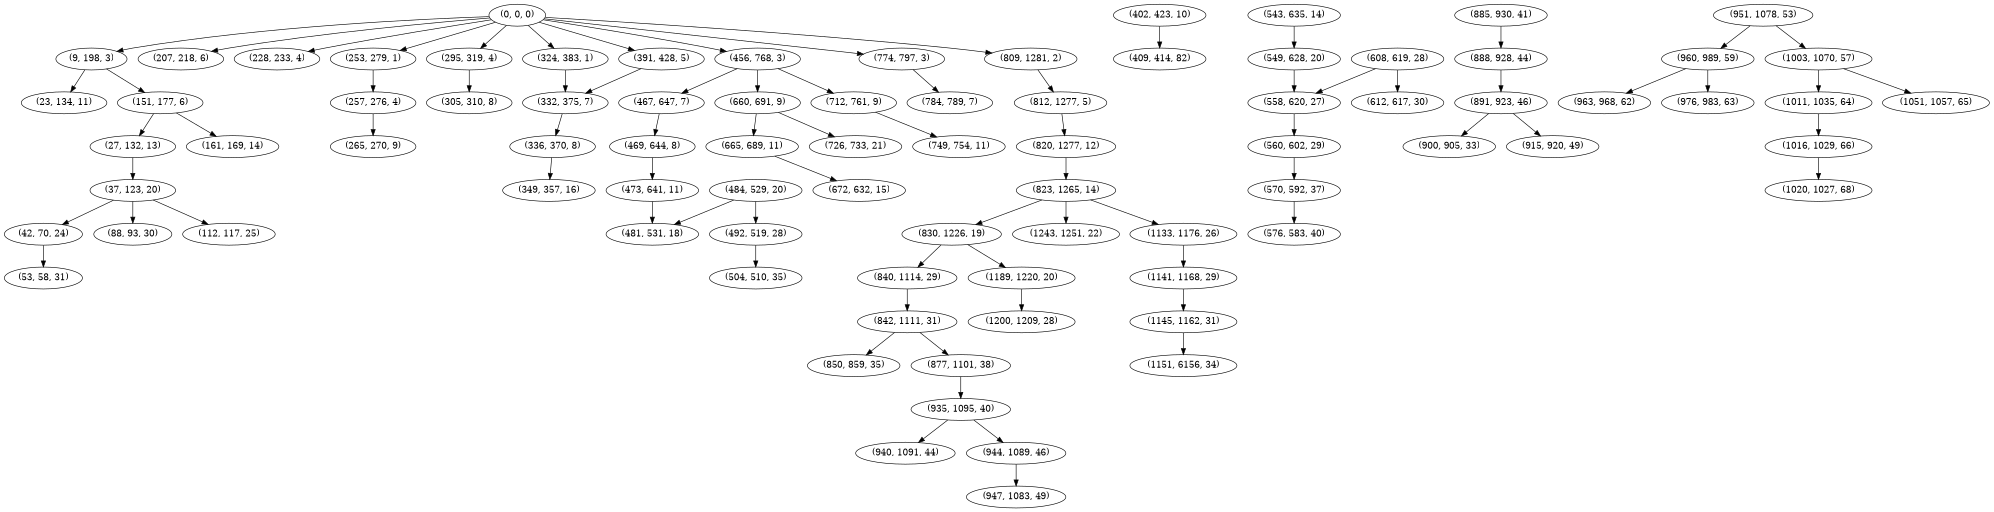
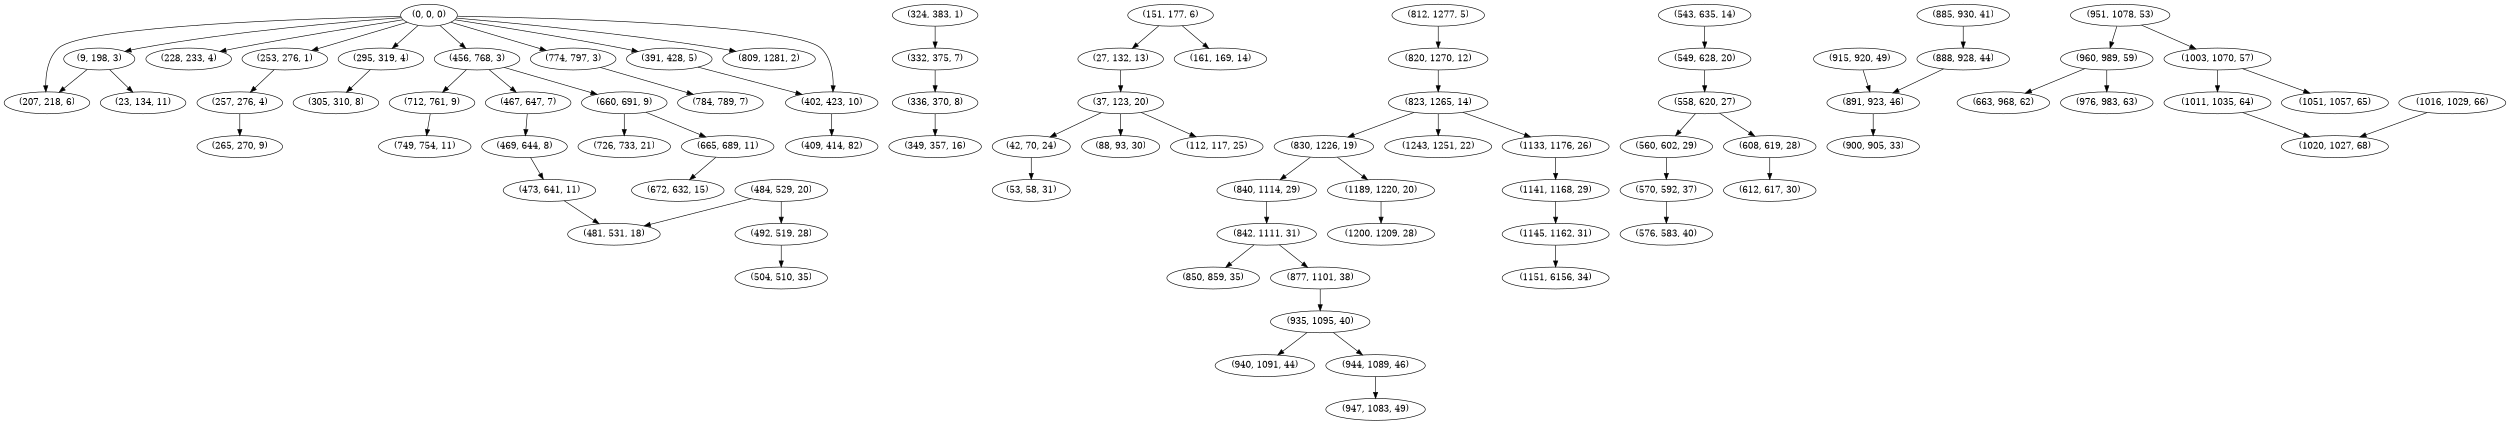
edge "(0, 0, 0)" -> "(324, 383, 1)": now "(0, 0, 0)" -> "(402, 423, 10)"
node "(253, 279, 1)": label "(253, 279, 1)" -> "(253, 276, 1)"
edge "(809, 1281, 2)" -> "(812, 1277, 5)": removed
edge "(9, 198, 3)" -> "(151, 177, 6)": now "(9, 198, 3)" -> "(207, 218, 6)"
edge "(391, 428, 5)" -> "(332, 375, 7)": now "(391, 428, 5)" -> "(402, 423, 10)"
edge "(608, 619, 28)" -> "(558, 620, 27)": reversed
node "(963, 968, 62)": label "(963, 968, 62)" -> "(663, 968, 62)"
edge "(1011, 1035, 64)" -> "(1016, 1029, 66)": now "(1011, 1035, 64)" -> "(1020, 1027, 68)"
edge "(891, 923, 46)" -> "(915, 920, 49)": reversed
node "(820, 1277, 12)": label "(820, 1277, 12)" -> "(820, 1270, 12)"
